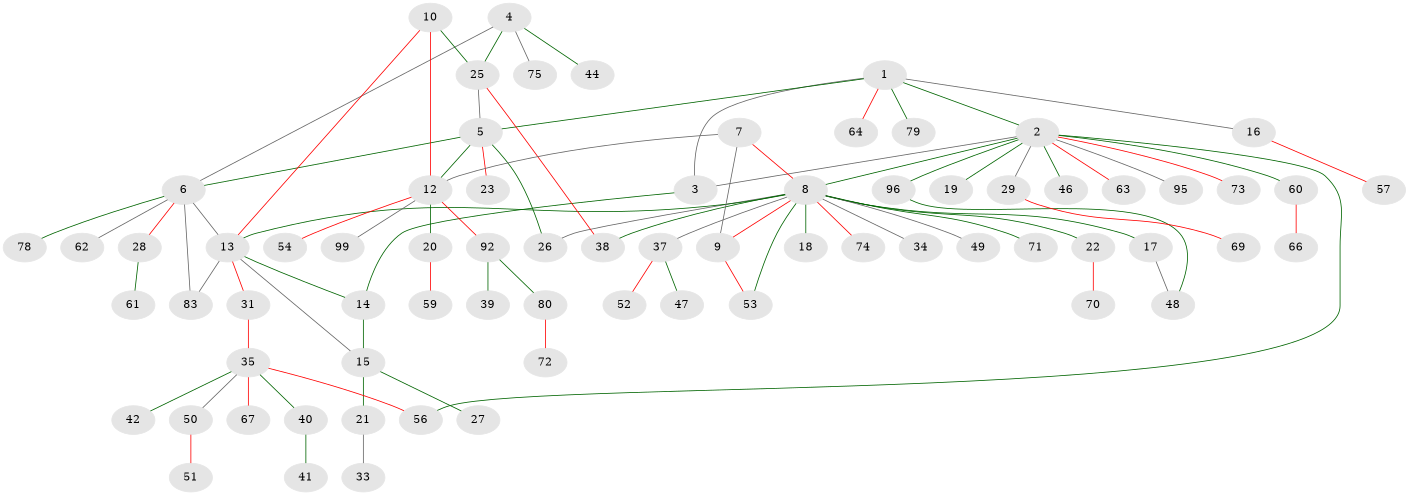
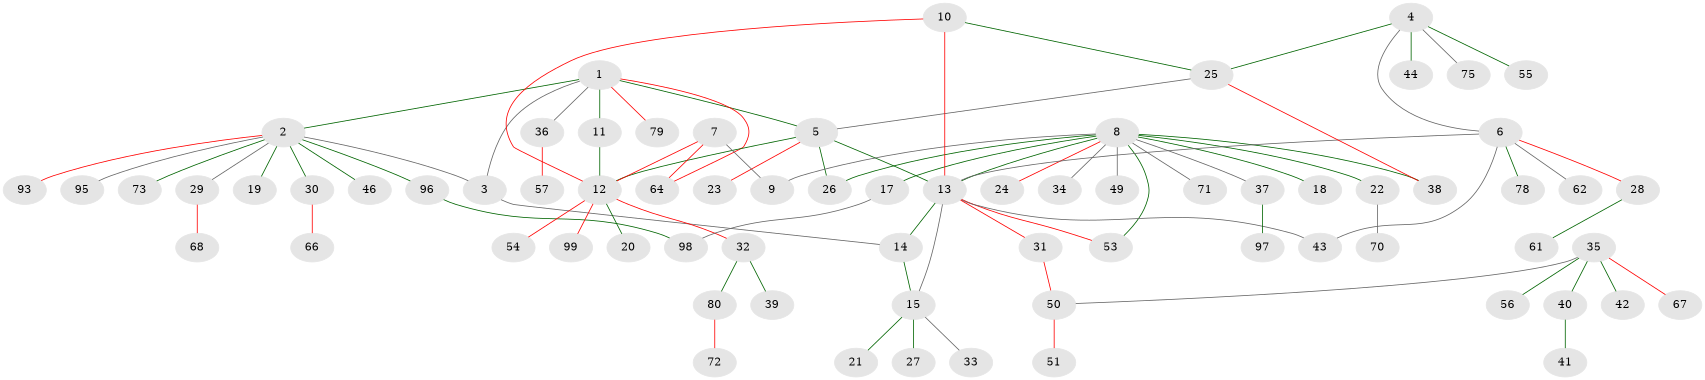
node "55": added
edge "1" -- "79": color darkgreen -> red
node "11": added
node "16": label "16" -> "36"
edge "7" -- "12": color gray40 -> red
edge "2" -- "73": color red -> darkgreen
edge "5" -- "6": now "5" -- "13"
edge "7" -- "8": now "7" -- "64"
edge "2" -- "8": removed
node "63": label "63" -> "93"
node "60": label "60" -> "30"
edge "3" -- "14": color darkgreen -> gray40
edge "8" -- "26": color gray40 -> darkgreen
edge "12" -- "99": color gray40 -> red
edge "8" -- "9": color red -> gray40
edge "8" -- "71": color darkgreen -> gray40
node "92": label "92" -> "32"
node "74": label "74" -> "24"
node "69": label "69" -> "68"
edge "9" -- "53": now "13" -- "53"
edge "22" -- "70": color red -> gray40
node "83": label "83" -> "43"
node "59": removed
node "52": removed
node "47": label "47" -> "97"
node "48": label "48" -> "98"
edge "31" -- "35": now "31" -- "50"
edge "2" -- "56": removed
edge "35" -- "56": color red -> darkgreen
edge "21" -- "33": now "15" -- "33"
